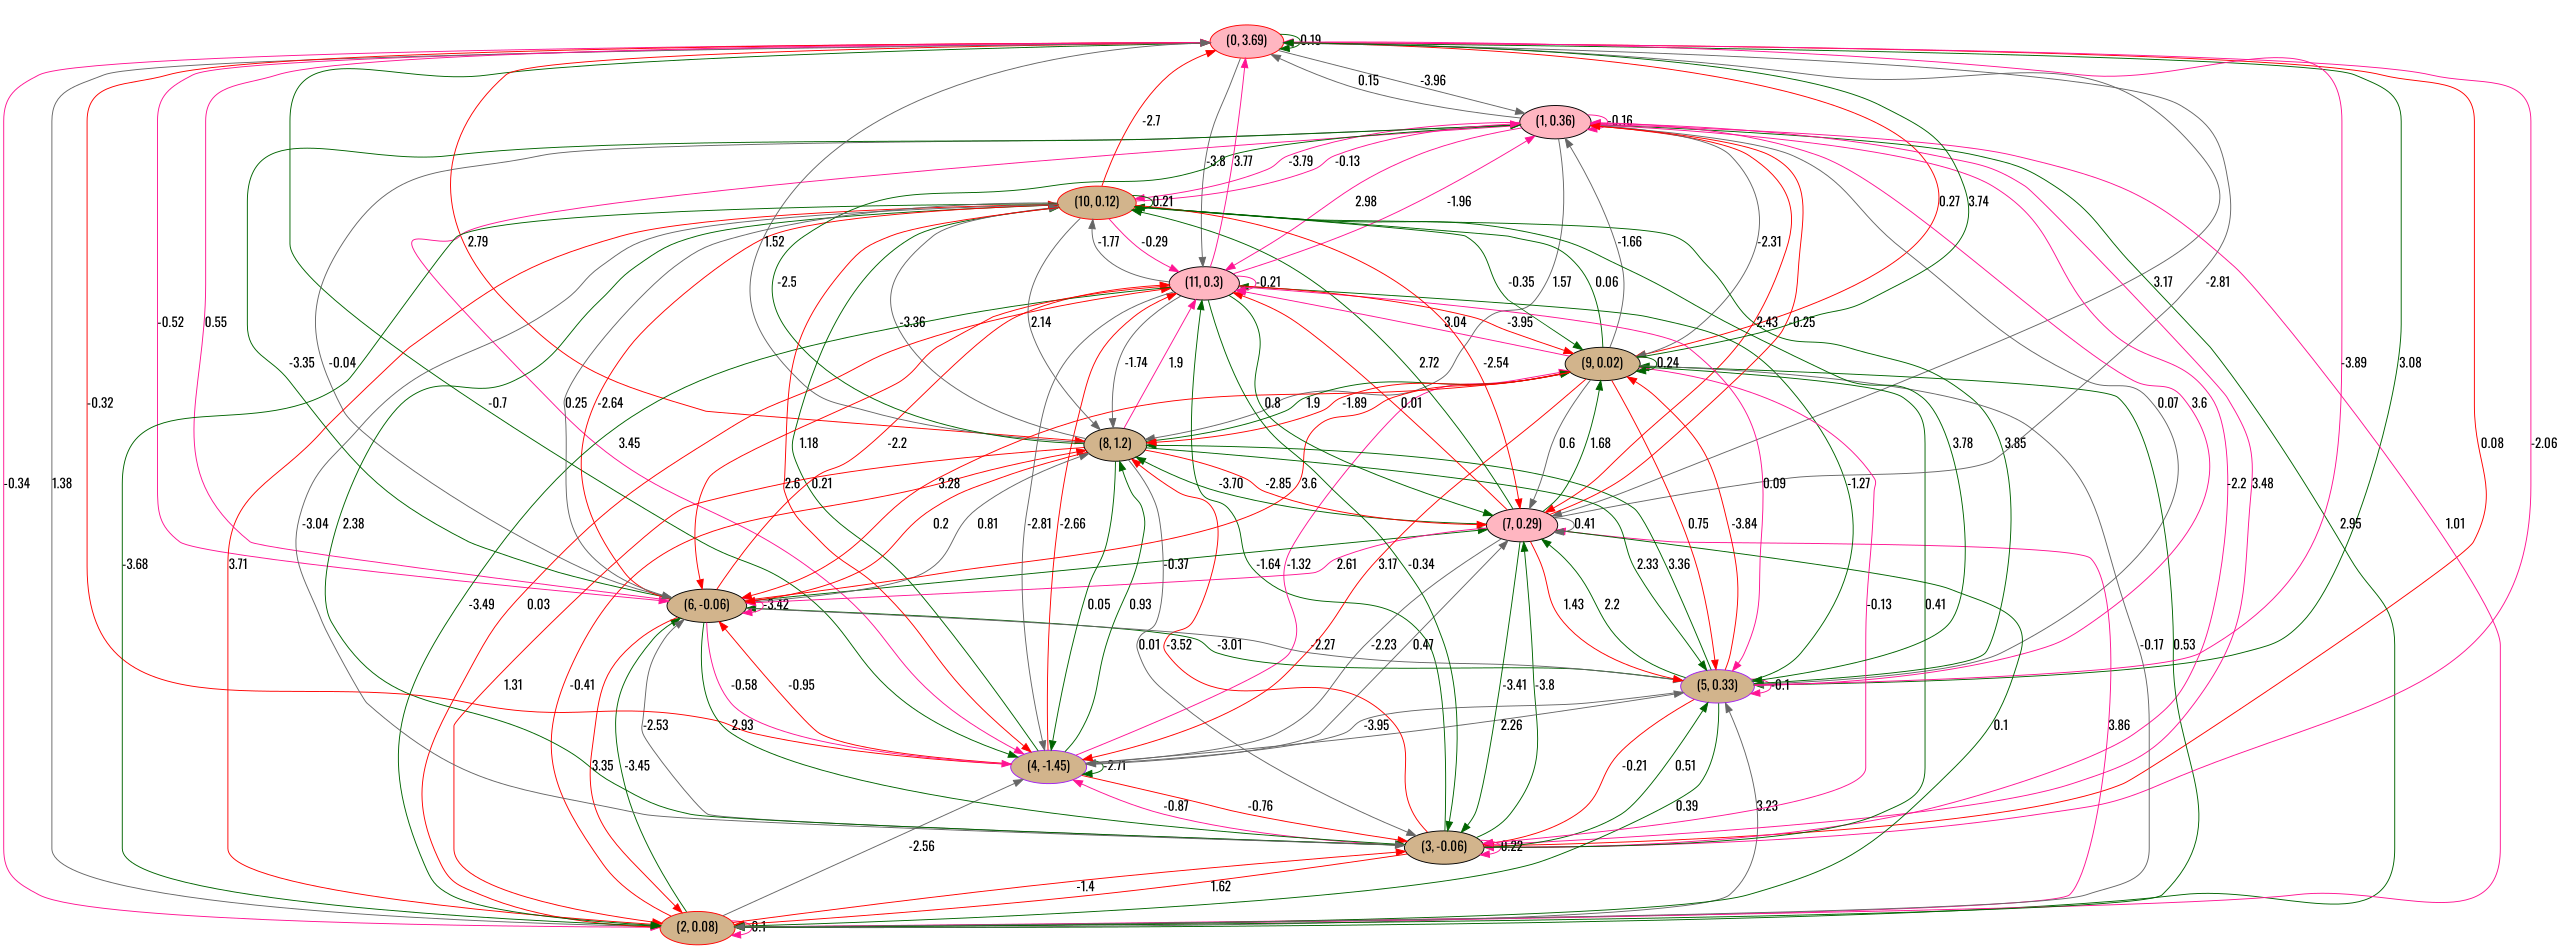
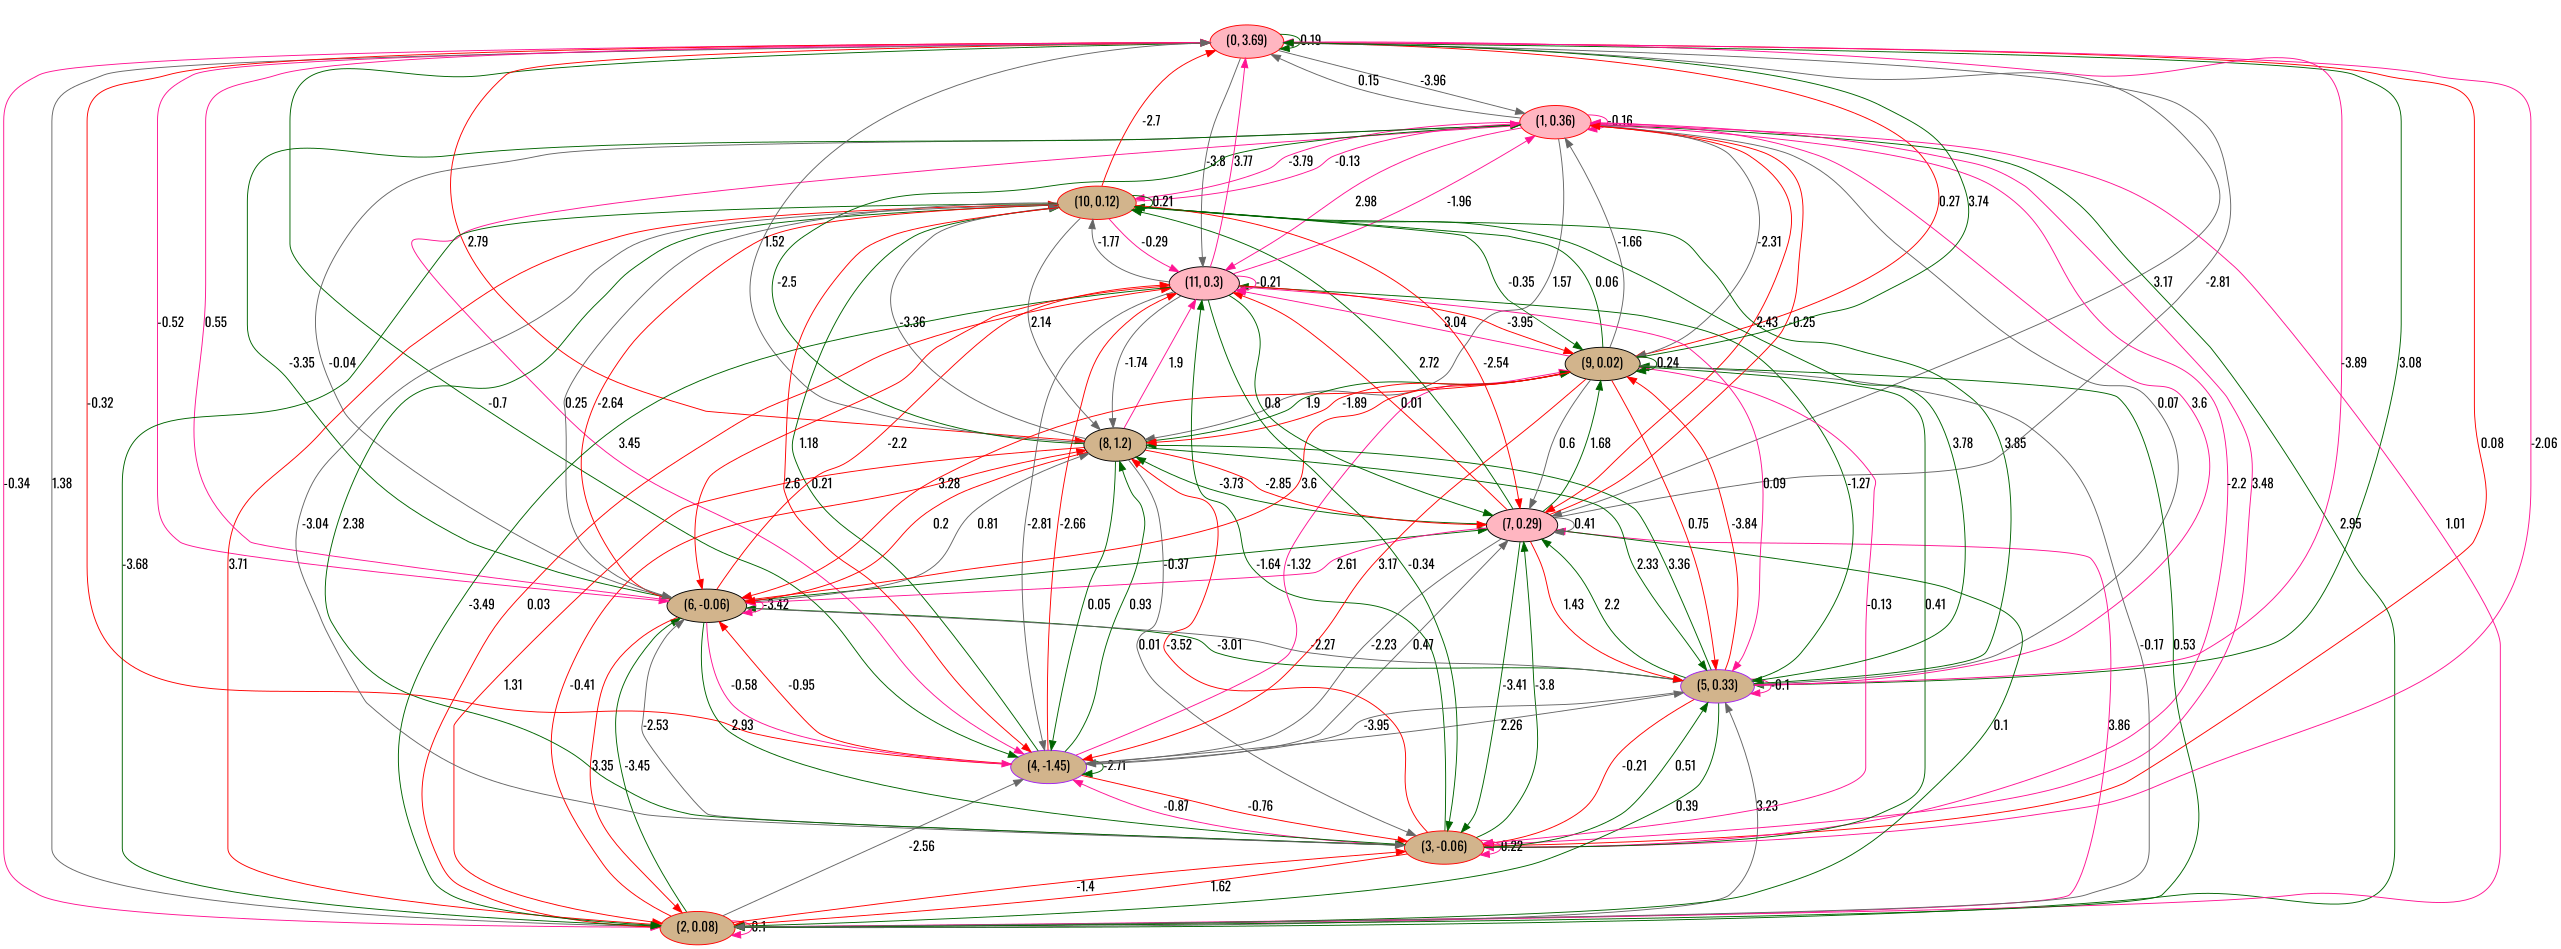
node "(1, 0.36)": color black -> red
edge "(7, 0.29)" -> "(8, 1.2)": label "-3.70" -> "-3.73"
node "(3, -0.06)": color black -> red
